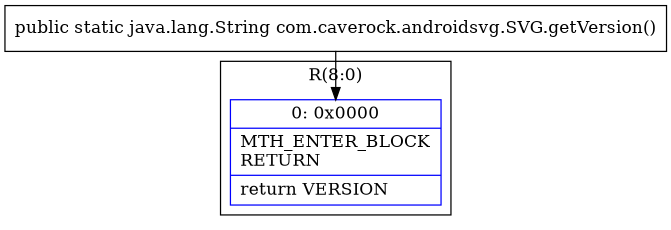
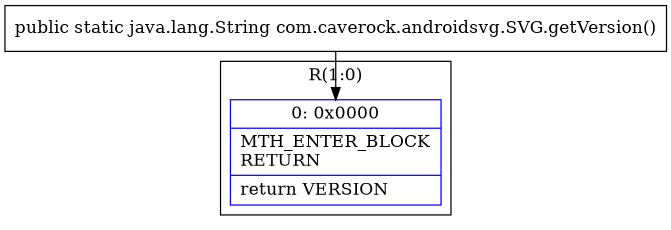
cluster "R(8:0)": label "R(8:0)" -> "R(1:0)"
